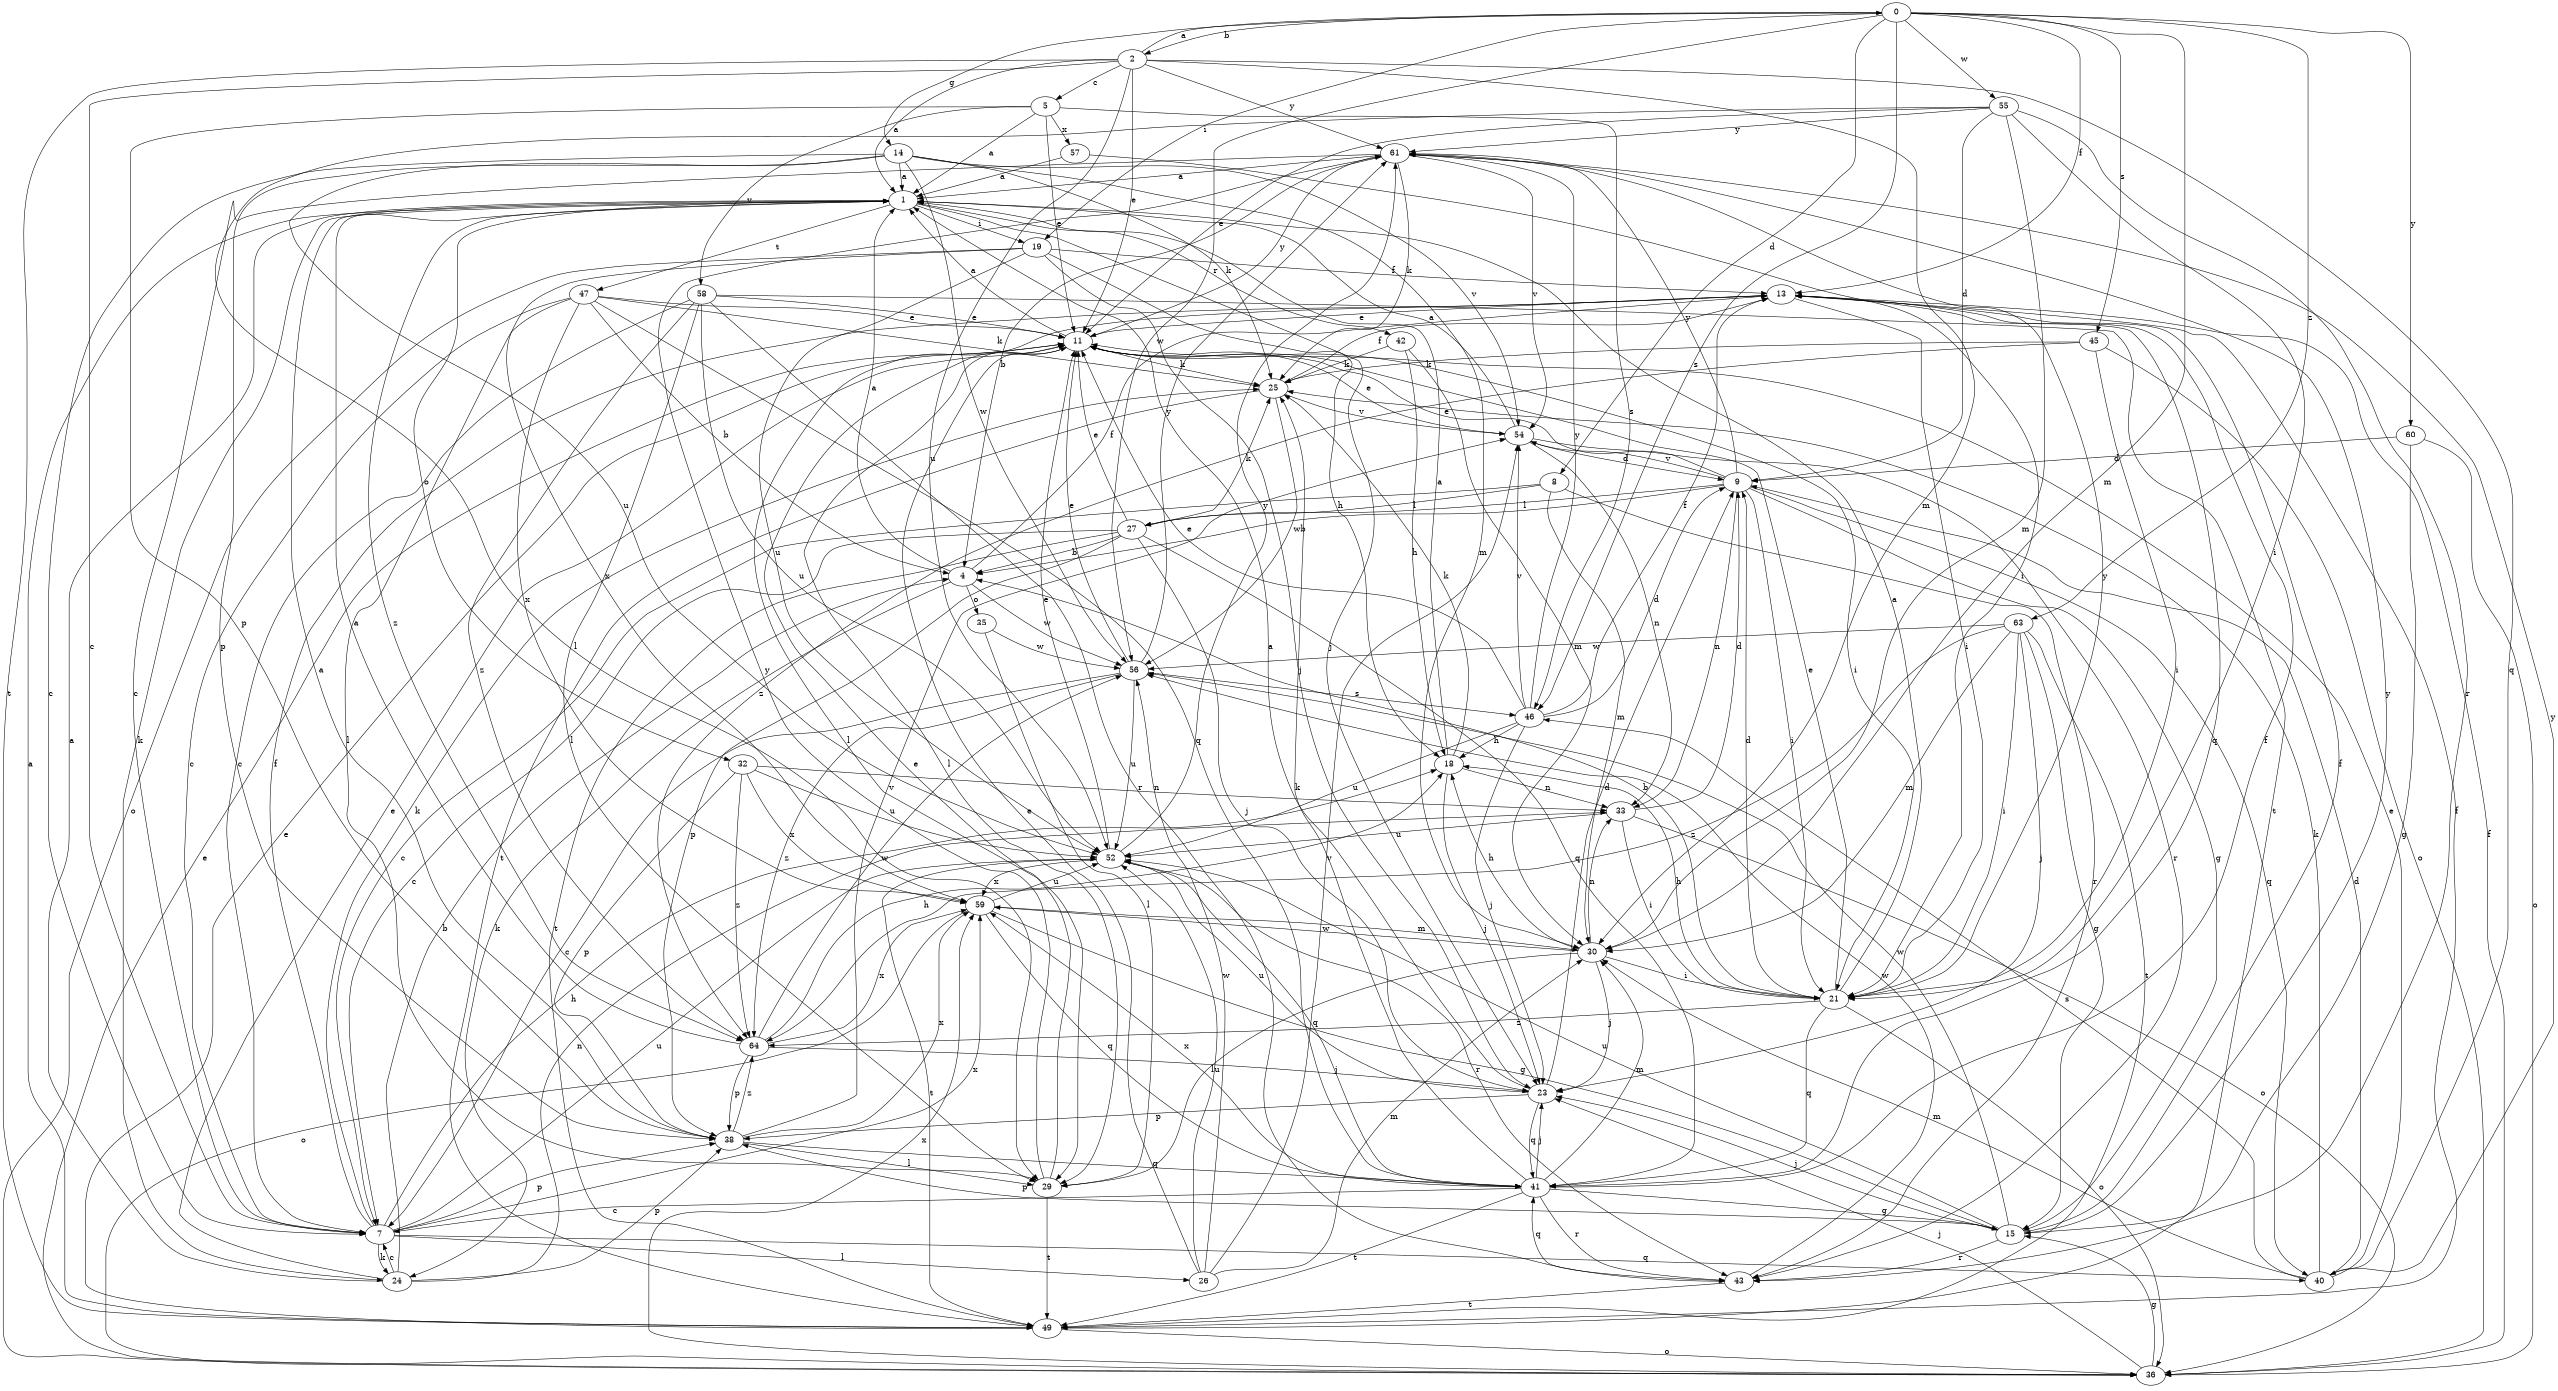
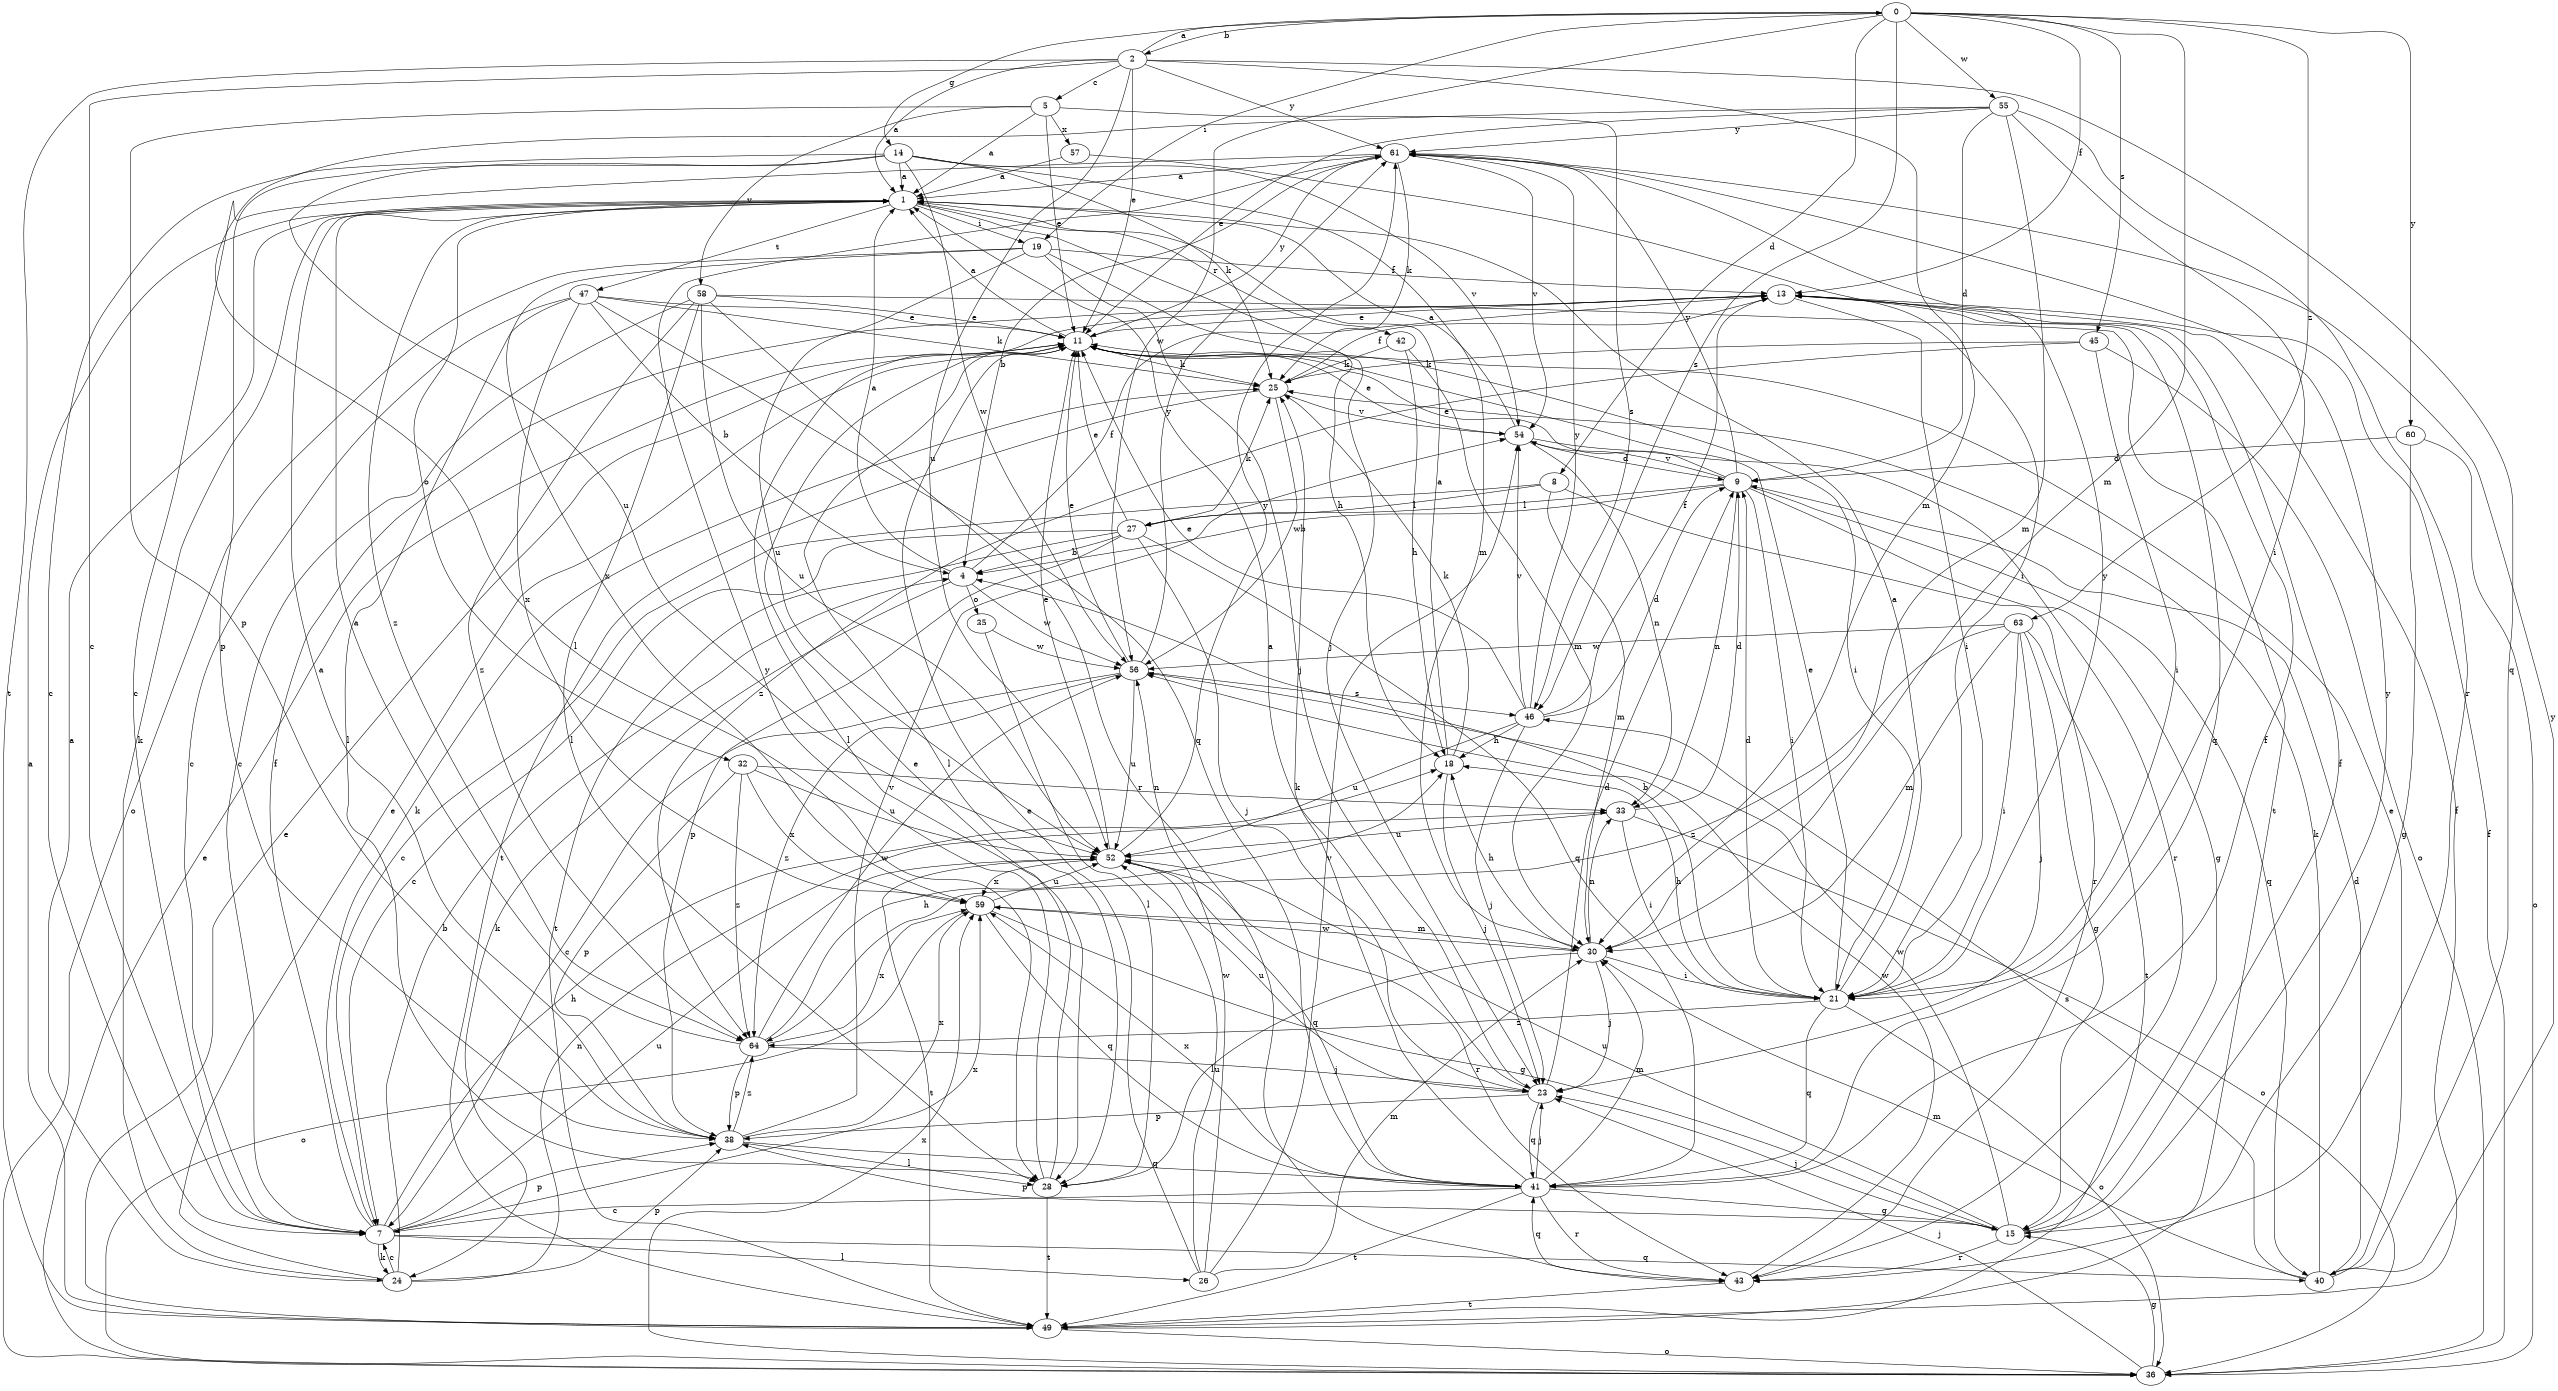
edge "18" -> "33": removed, label "n"
node "29": label "29" -> "28"
